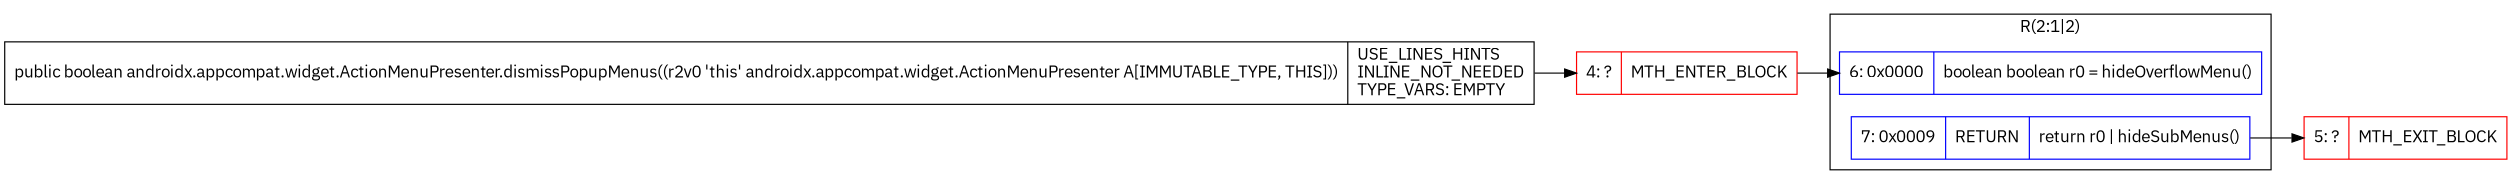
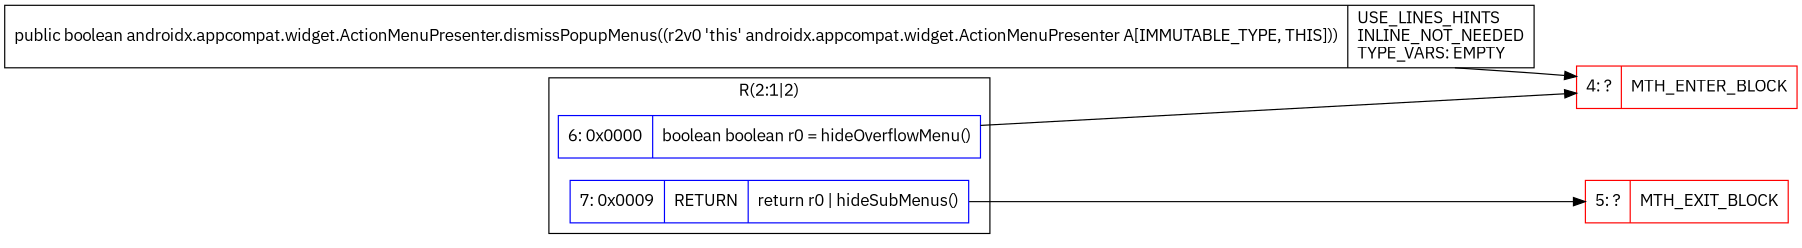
edge "4: ?" -> "6: 0x0000": reversed
